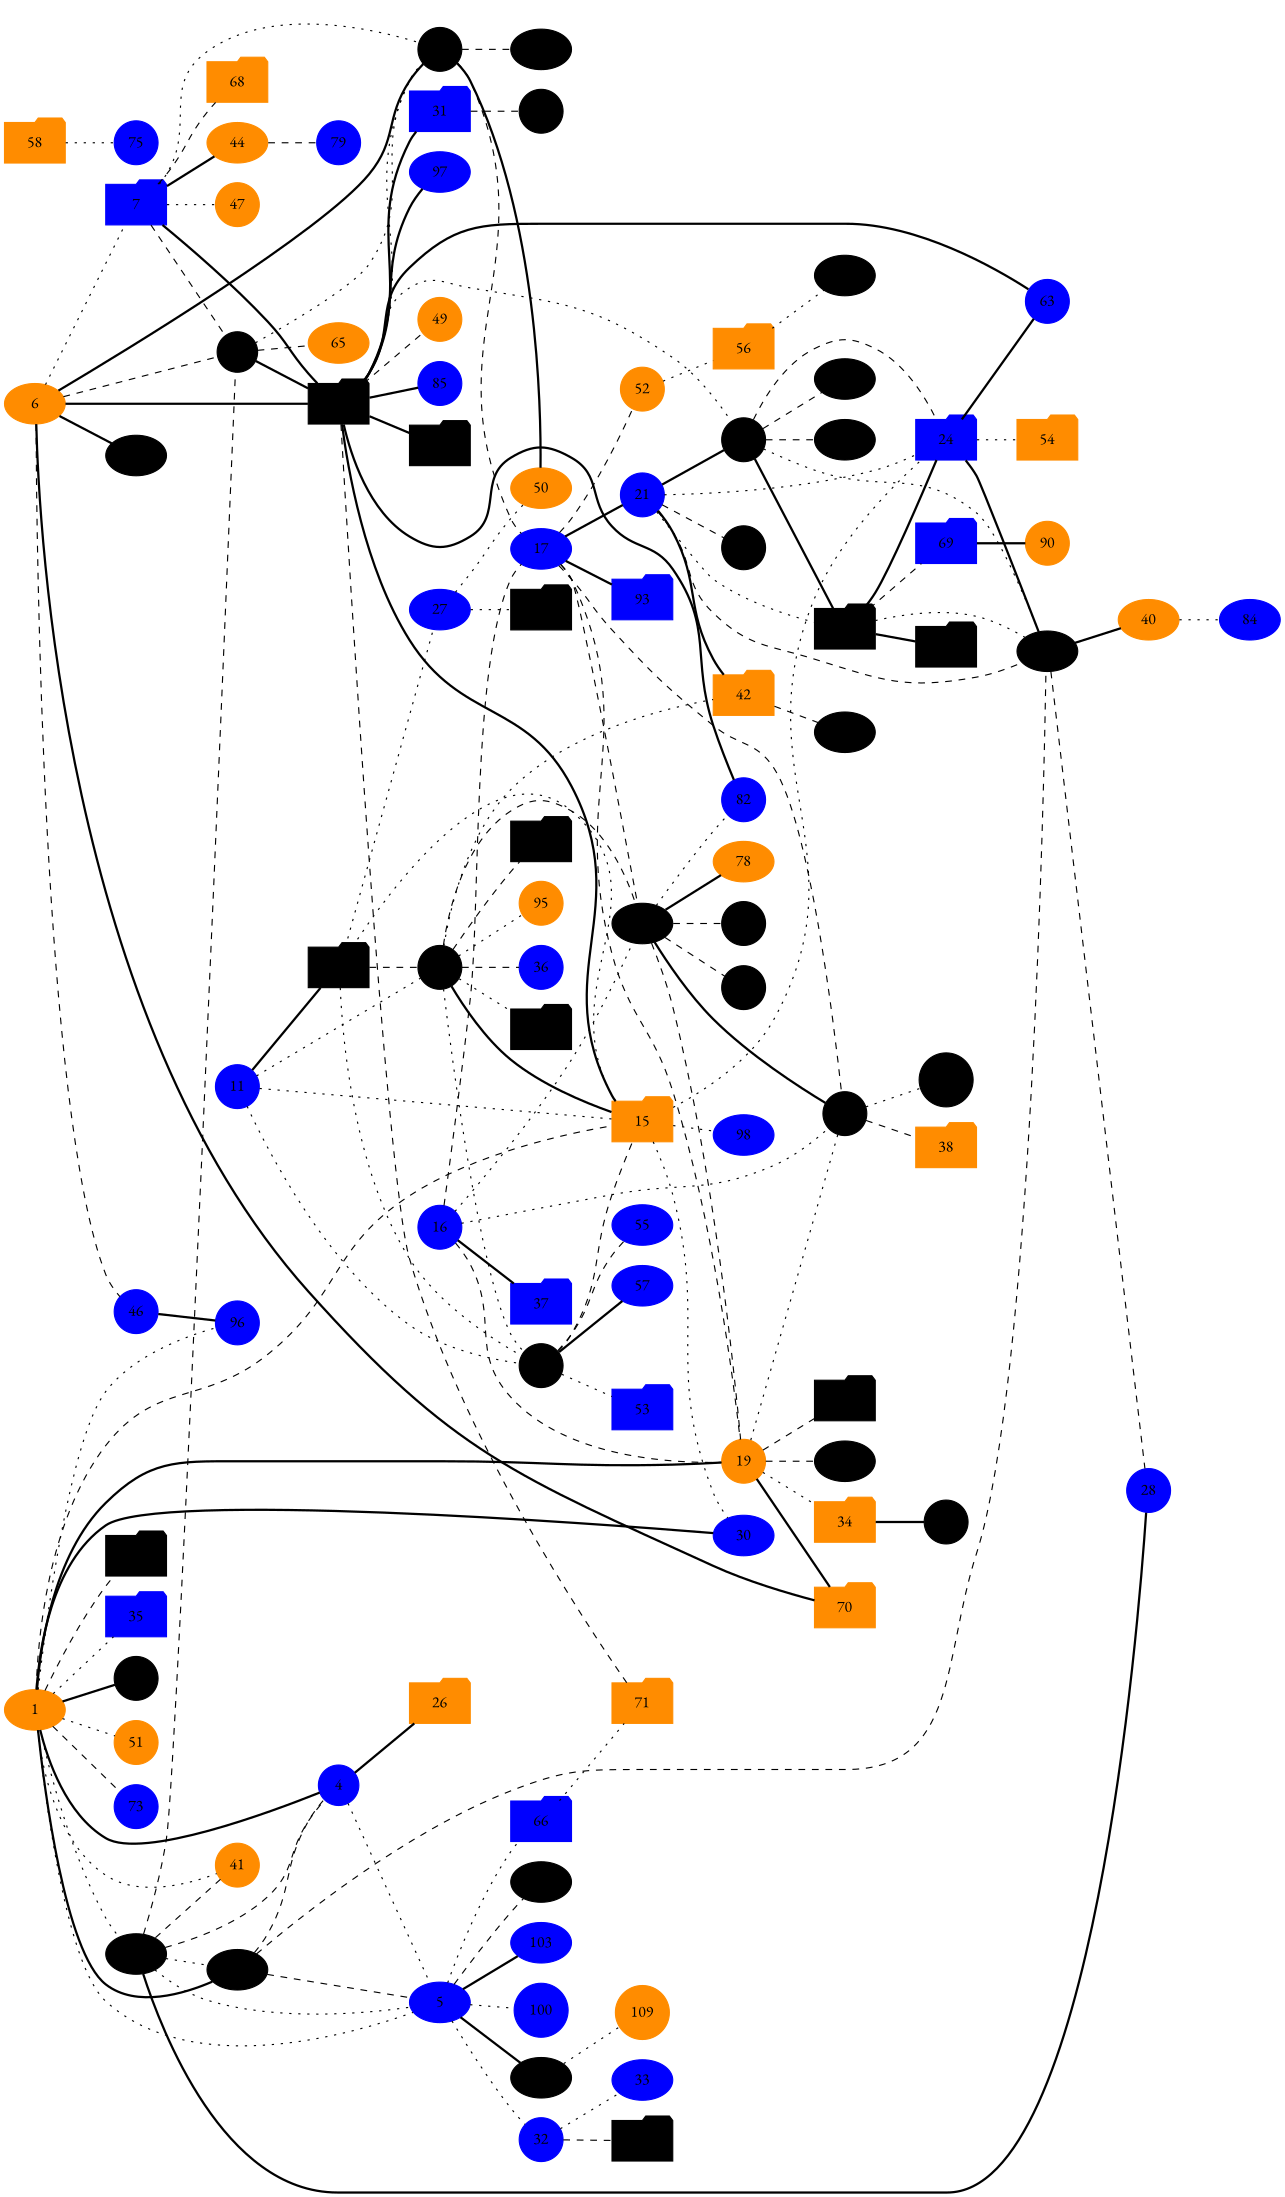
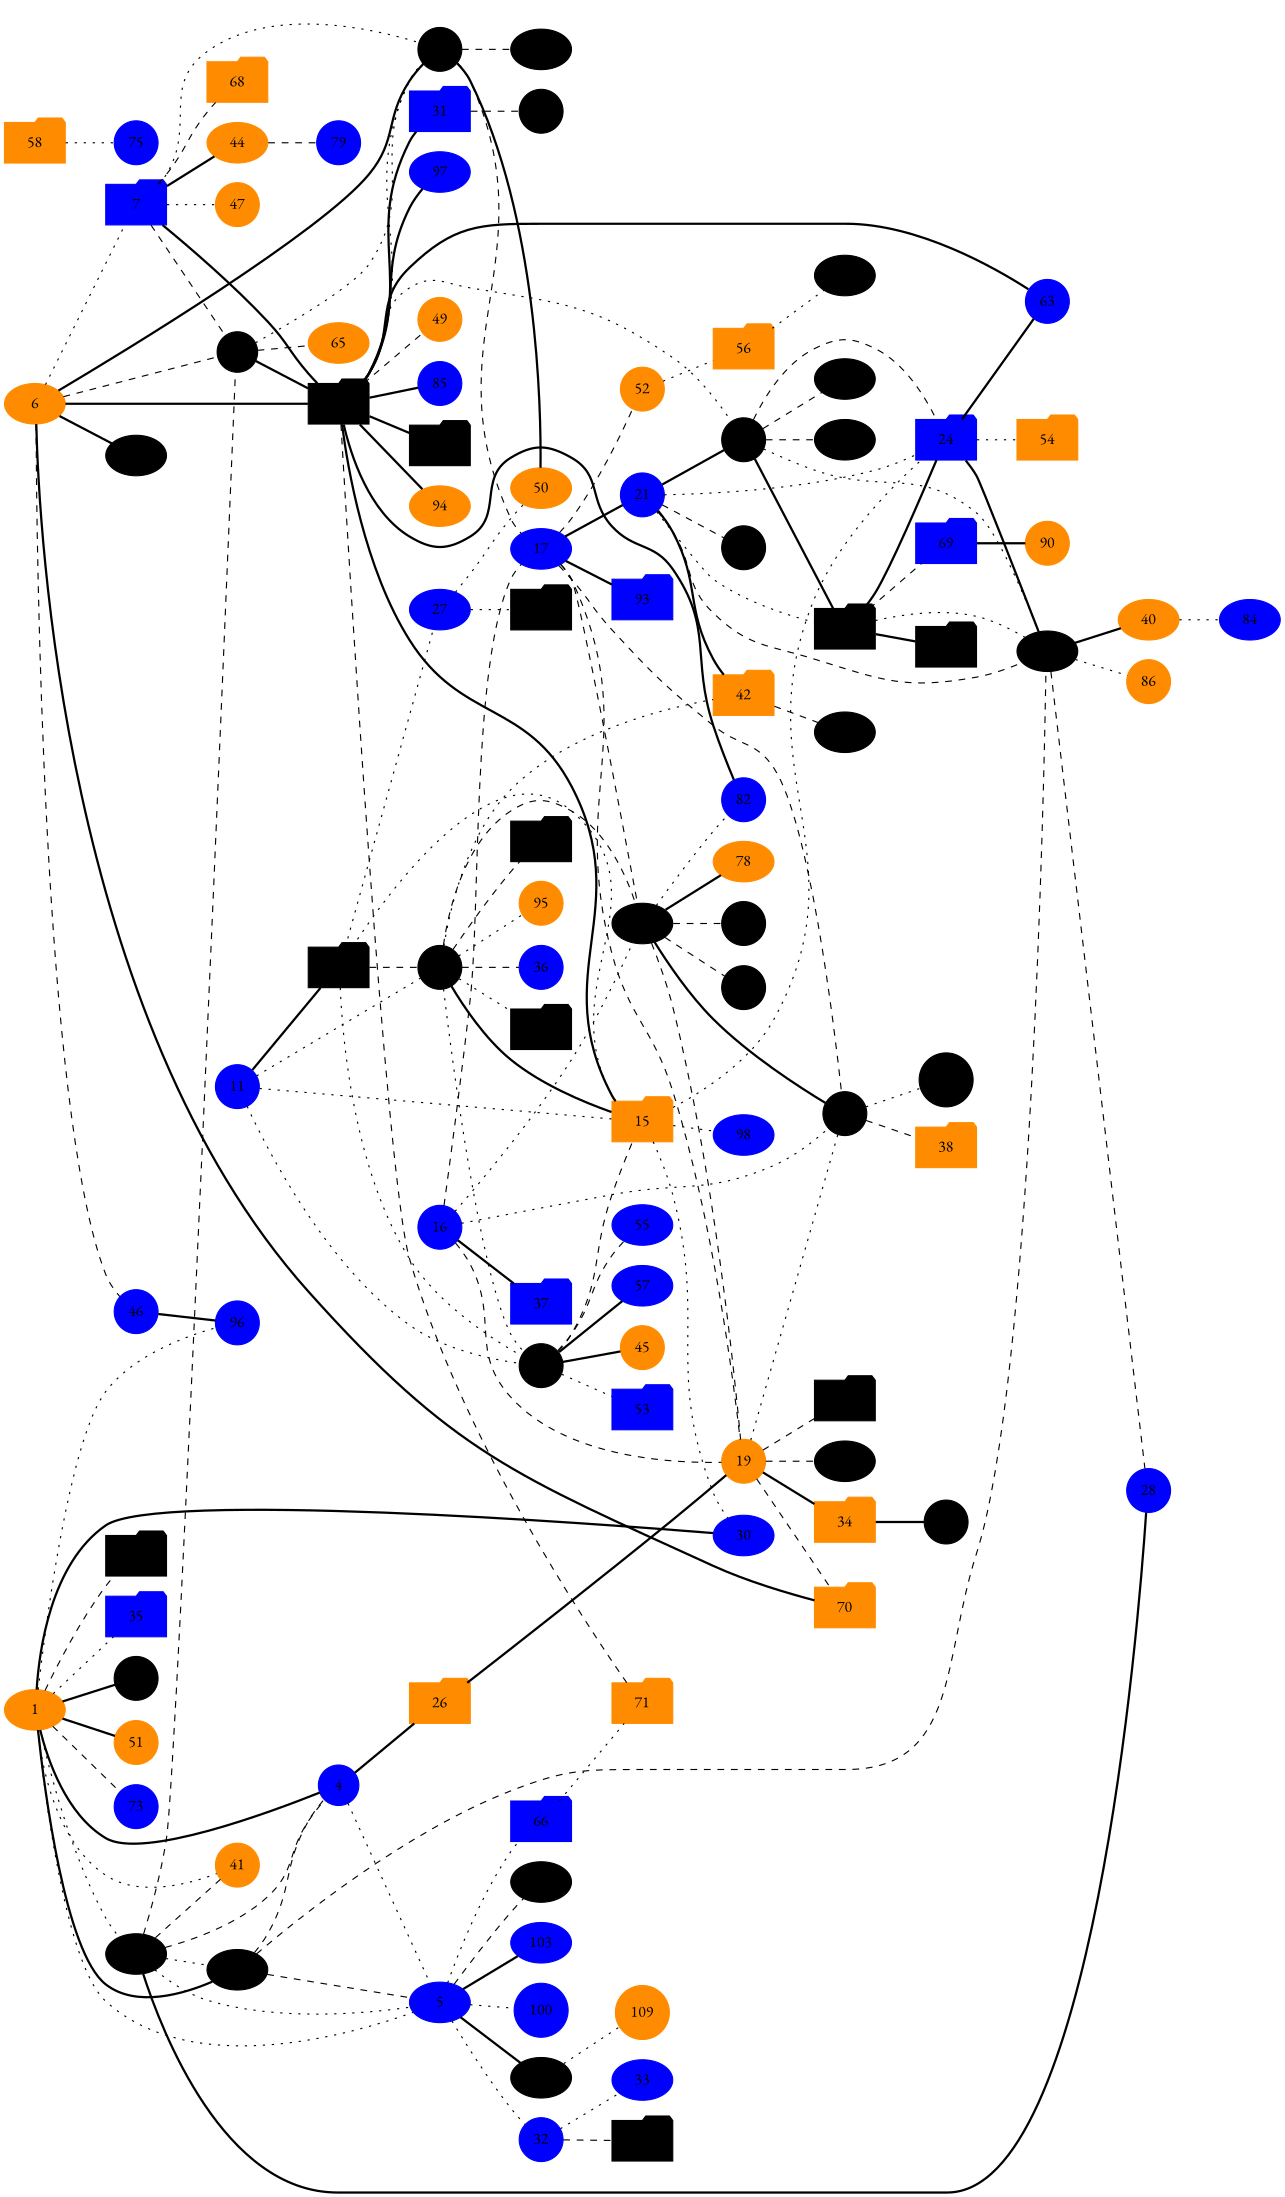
node "94": added
node "86": added
node "45": added
edge "15" -- "1": removed
edge "19" -- "1": now "19" -- "26"
edge "19" -- "34": style dotted -> bold
edge "19" -- "70": style bold -> dashed
edge "1" -- "51": style dotted -> bold
